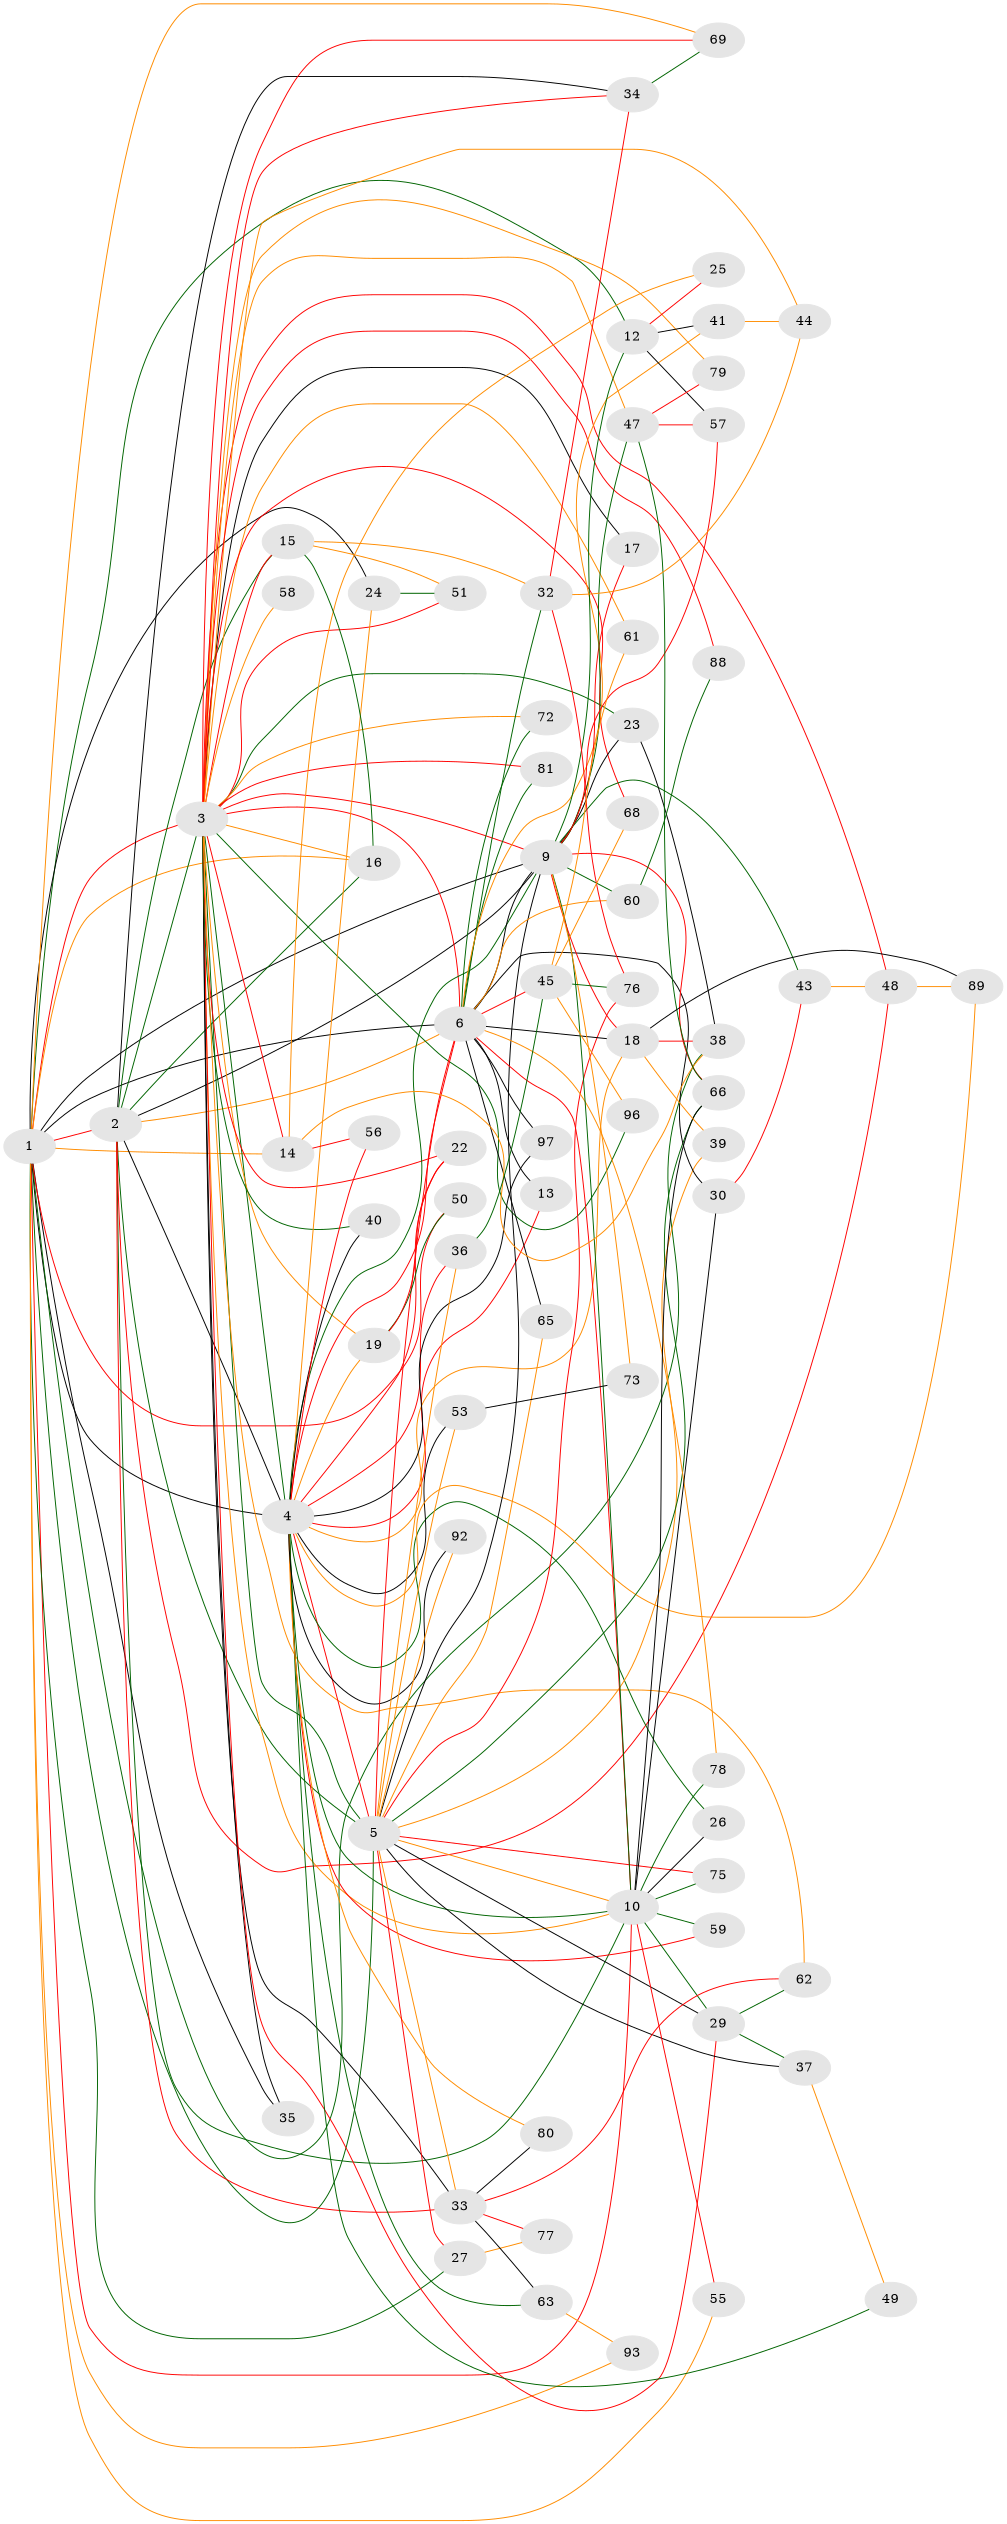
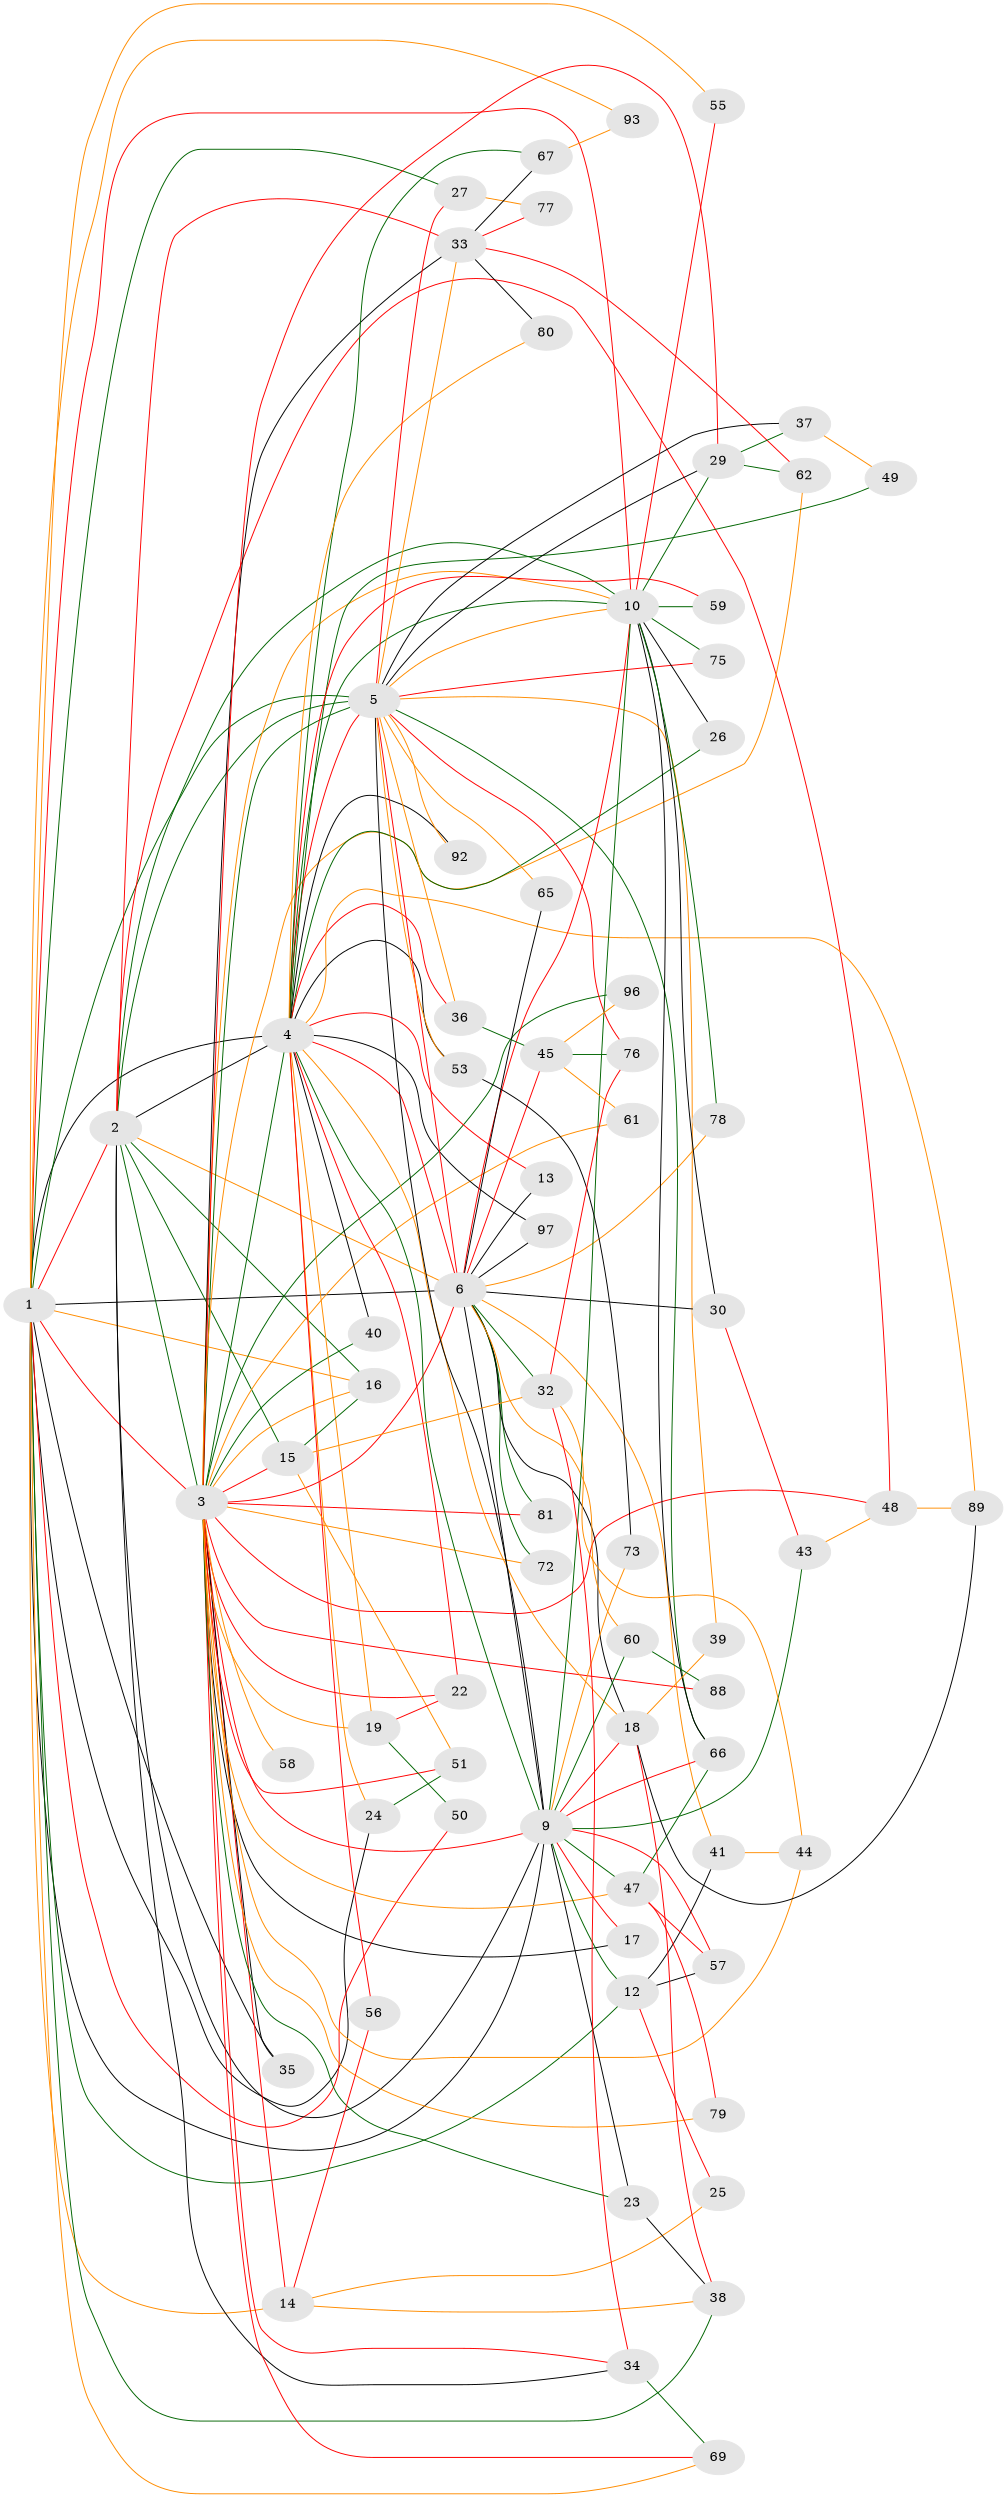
node "68": removed
node "63": label "63" -> "67"
